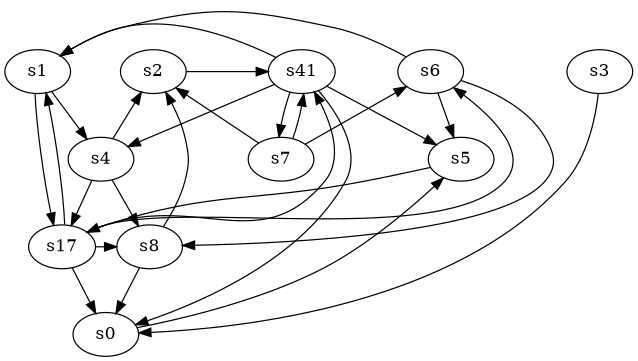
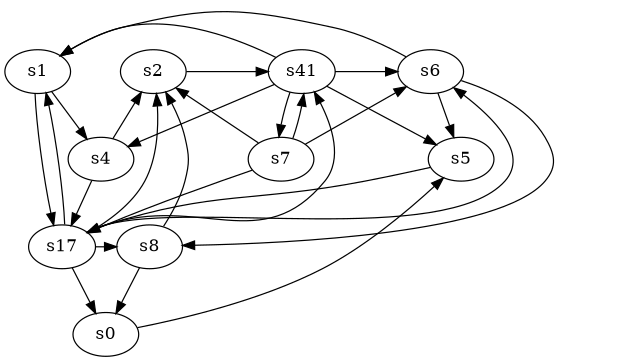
node "s3": removed
edge "s17" -> "s2": added
edge "s4" -> "s8": removed
edge "s7" -> "s17": added
edge "s41" -> "s0": now "s41" -> "s6"
